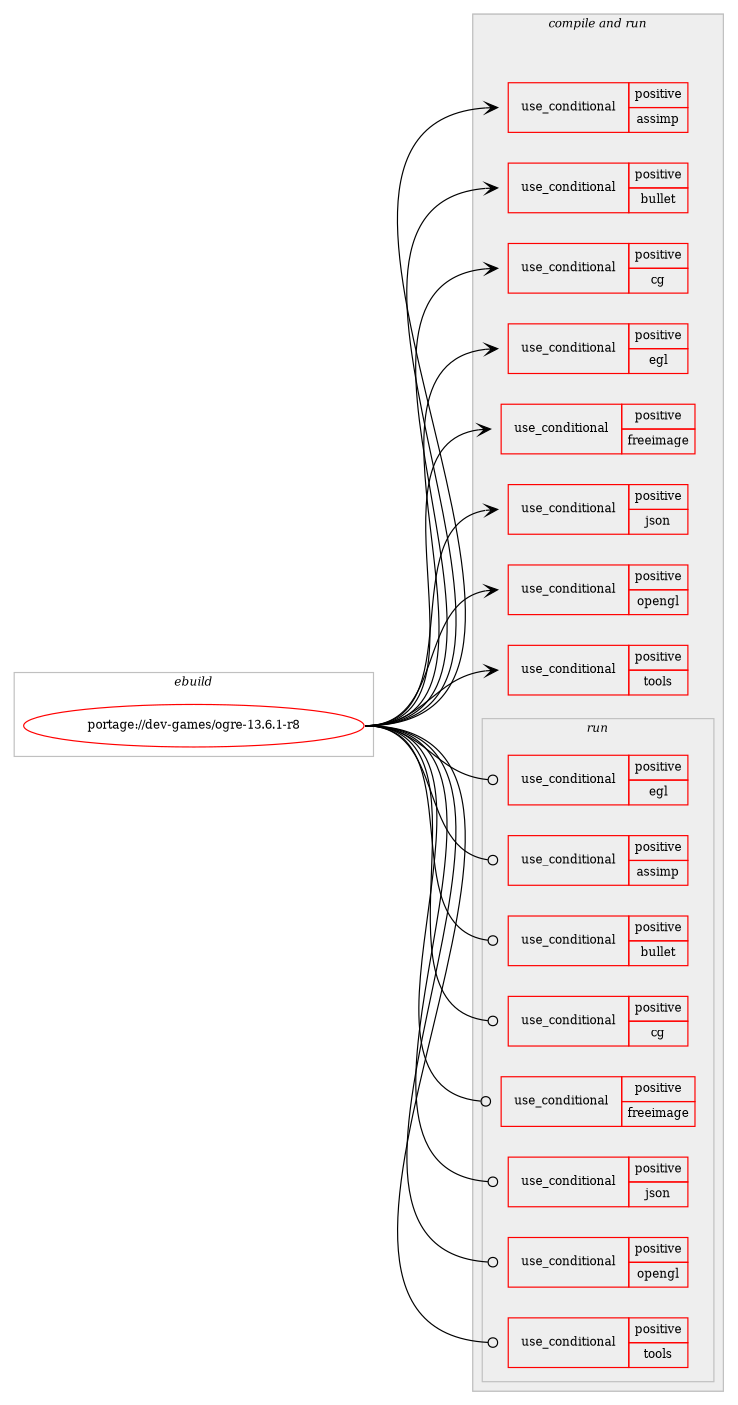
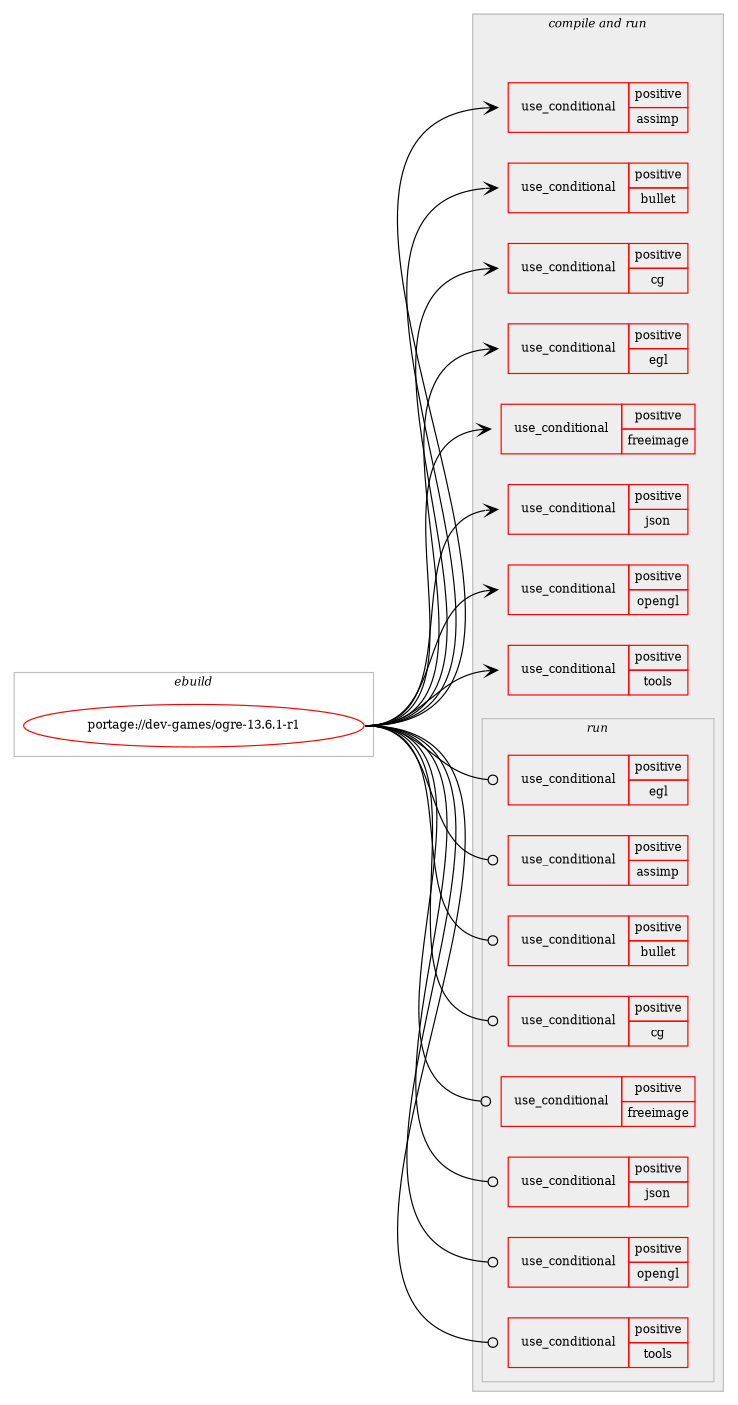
node "portage://dev-games/ogre-13.6.1-r8": label "portage://dev-games/ogre-13.6.1-r8" -> "portage://dev-games/ogre-13.6.1-r1"
